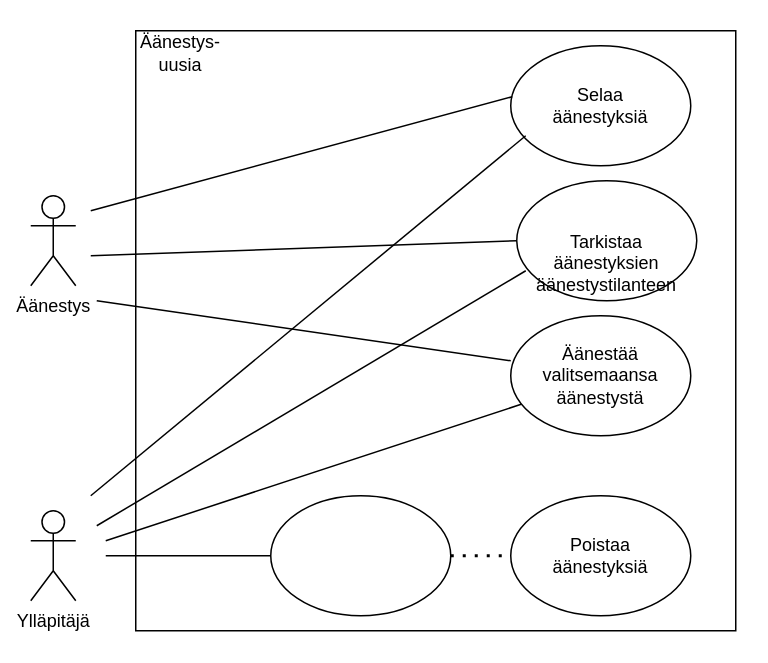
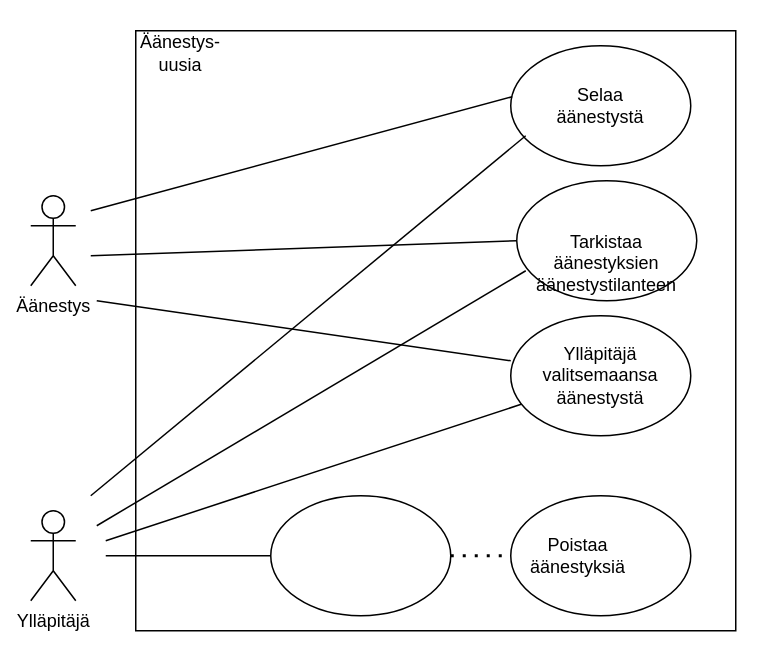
node "Selaa äänestyksiä": label "Selaa äänestyksiä" -> "Selaa äänestystä"
node "Äänestää valitsemaansa äänestystä": label "Äänestää valitsemaansa äänestystä" -> "Ylläpitäjä valitsemaansa äänestystä"
node "Poistaa äänestyksiä": moved (601, 556) -> (578, 556)
